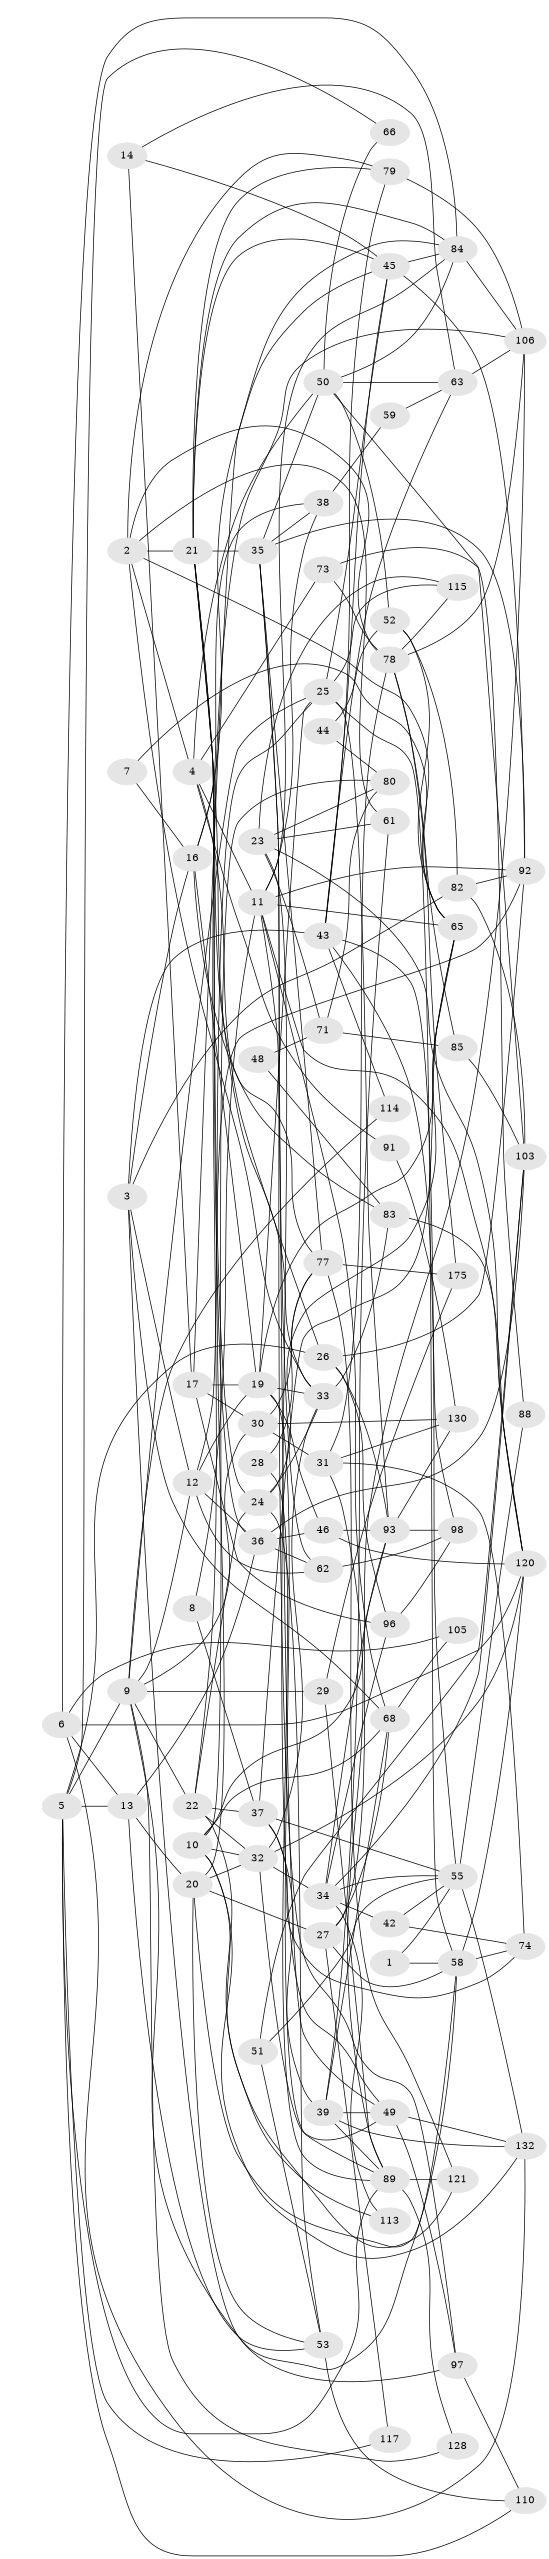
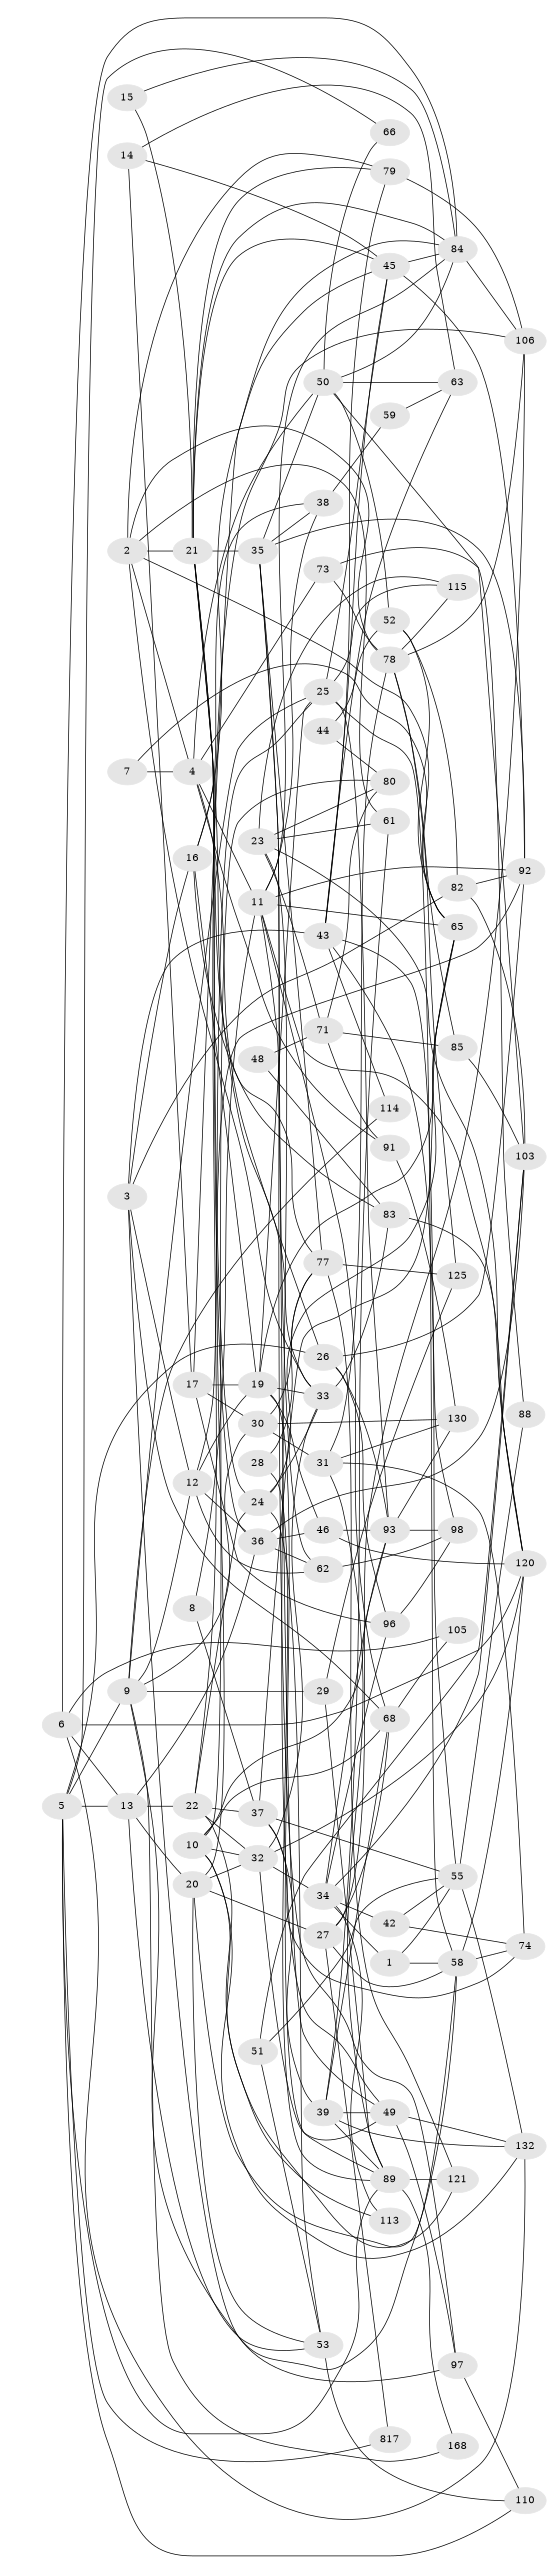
node "15": added
edge "106" -- "63": removed
edge "7" -- "16": now "7" -- "4"
edge "71" -- "91": added
node "175": label "175" -> "125"
edge "9" -- "22": now "13" -- "22"
edge "55" -- "34": now "1" -- "34"
node "117": label "117" -> "817"
node "128": label "128" -> "168"
